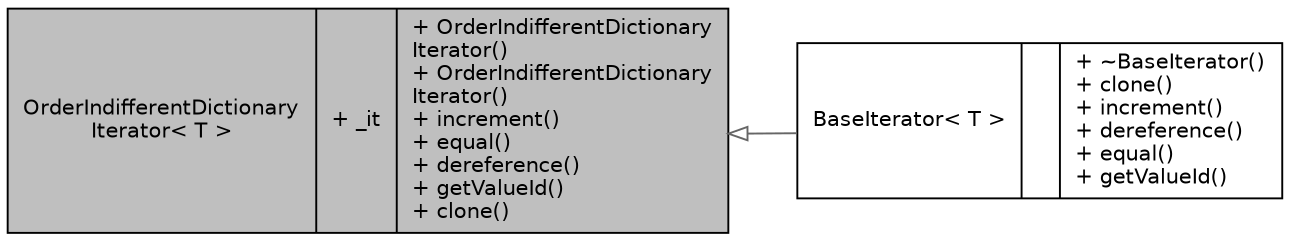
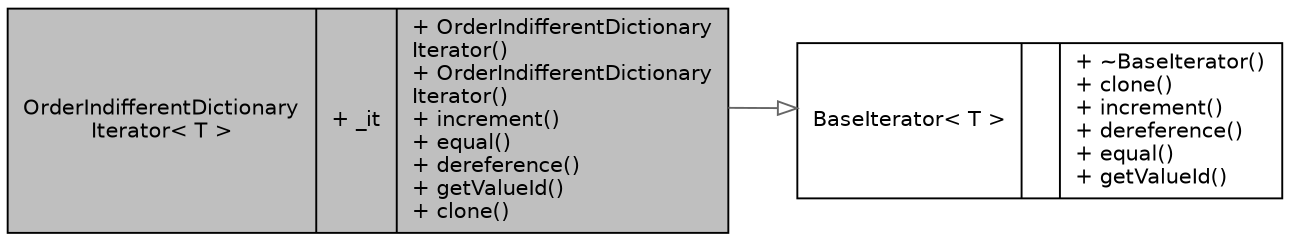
edge "BaseIterator< T >" -> "OrderIndifferentDictionary": reversed
